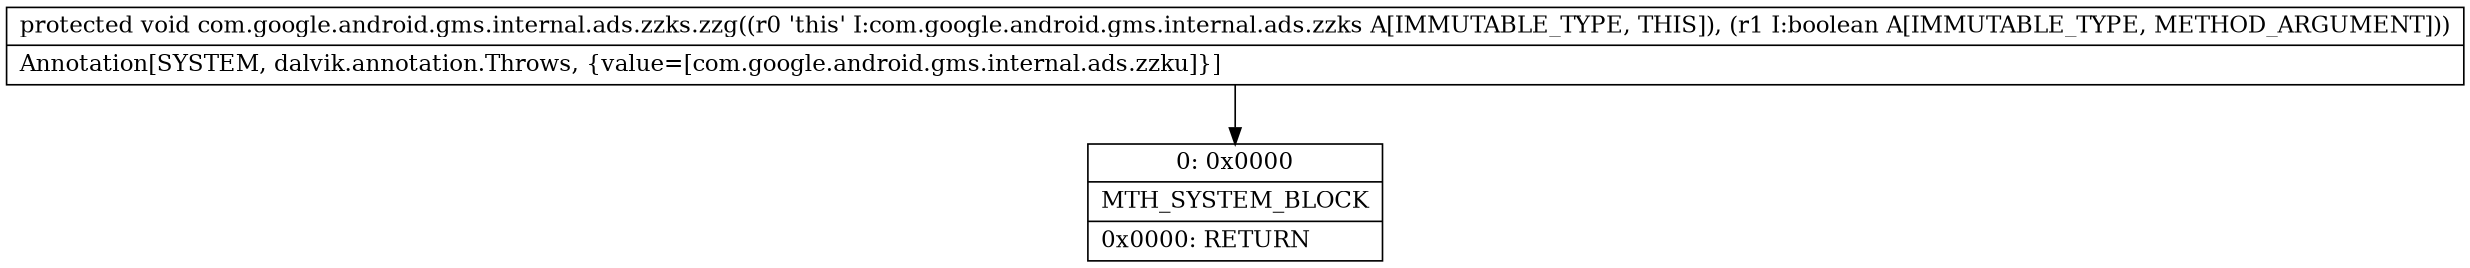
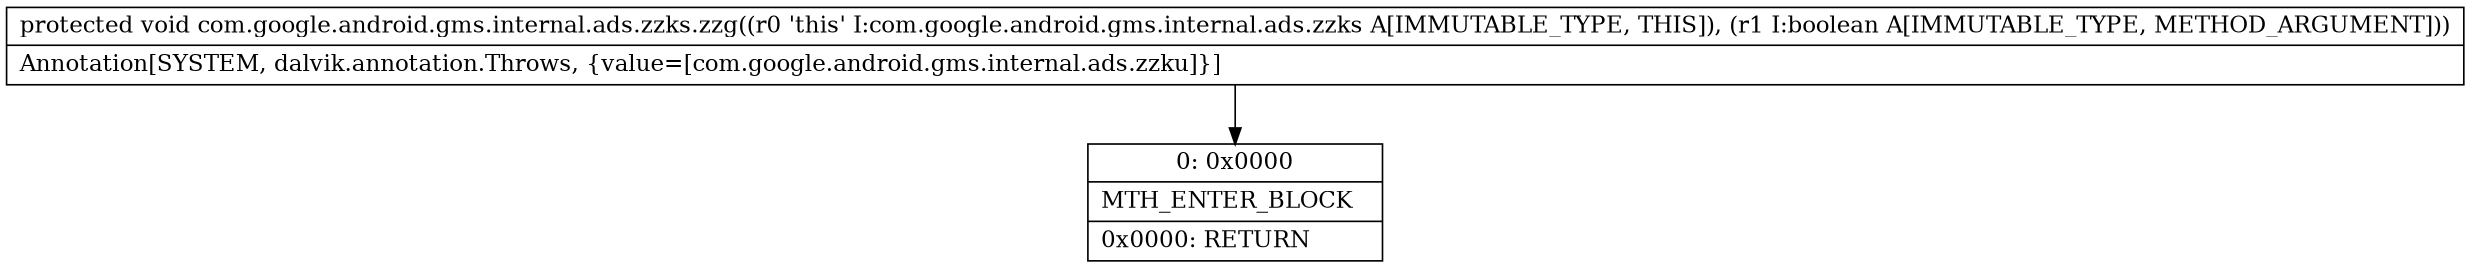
node "0: 0x0000": text "MTH_SYSTEM_BLOCK" -> "MTH_ENTER_BLOCK"
